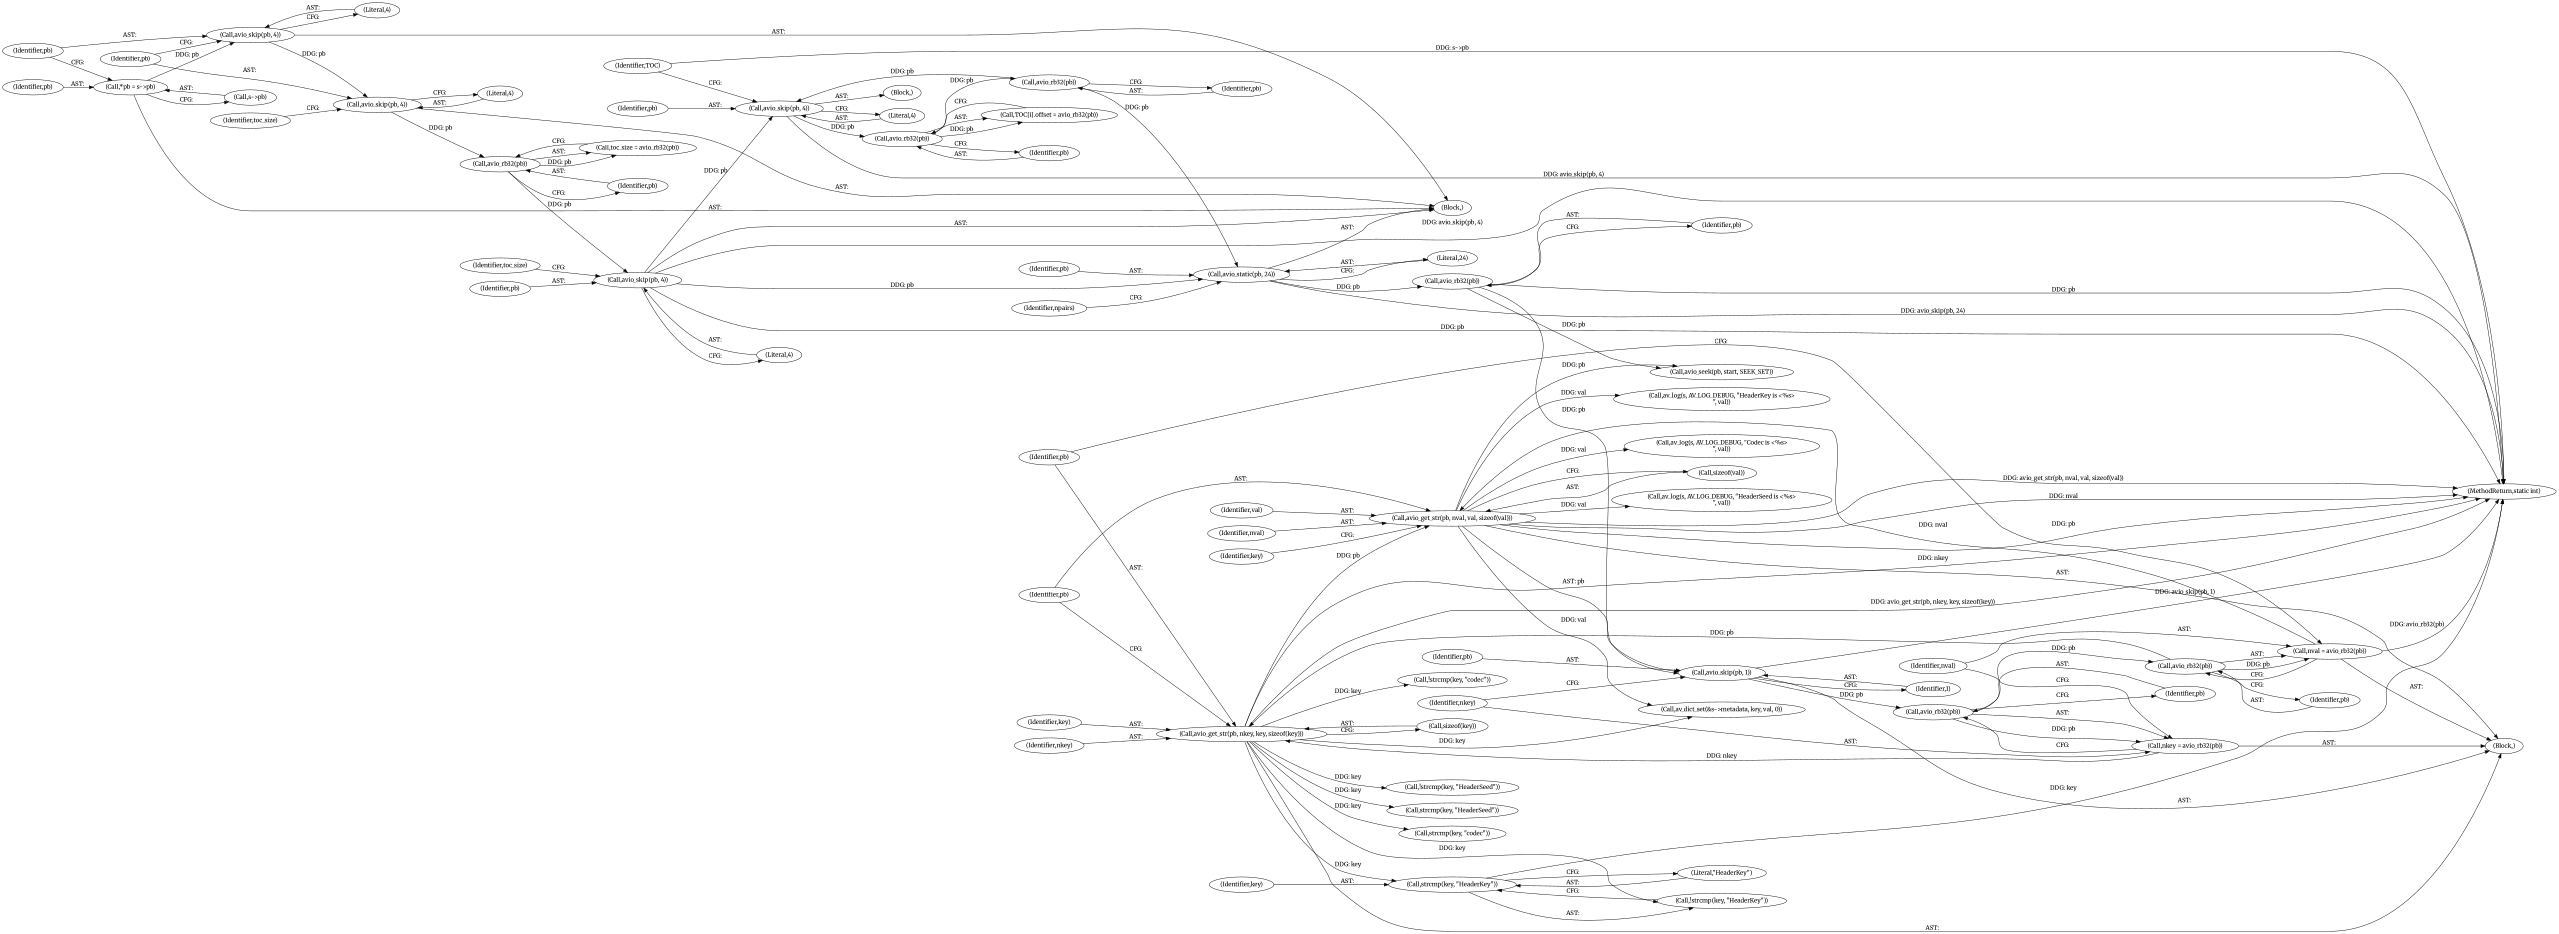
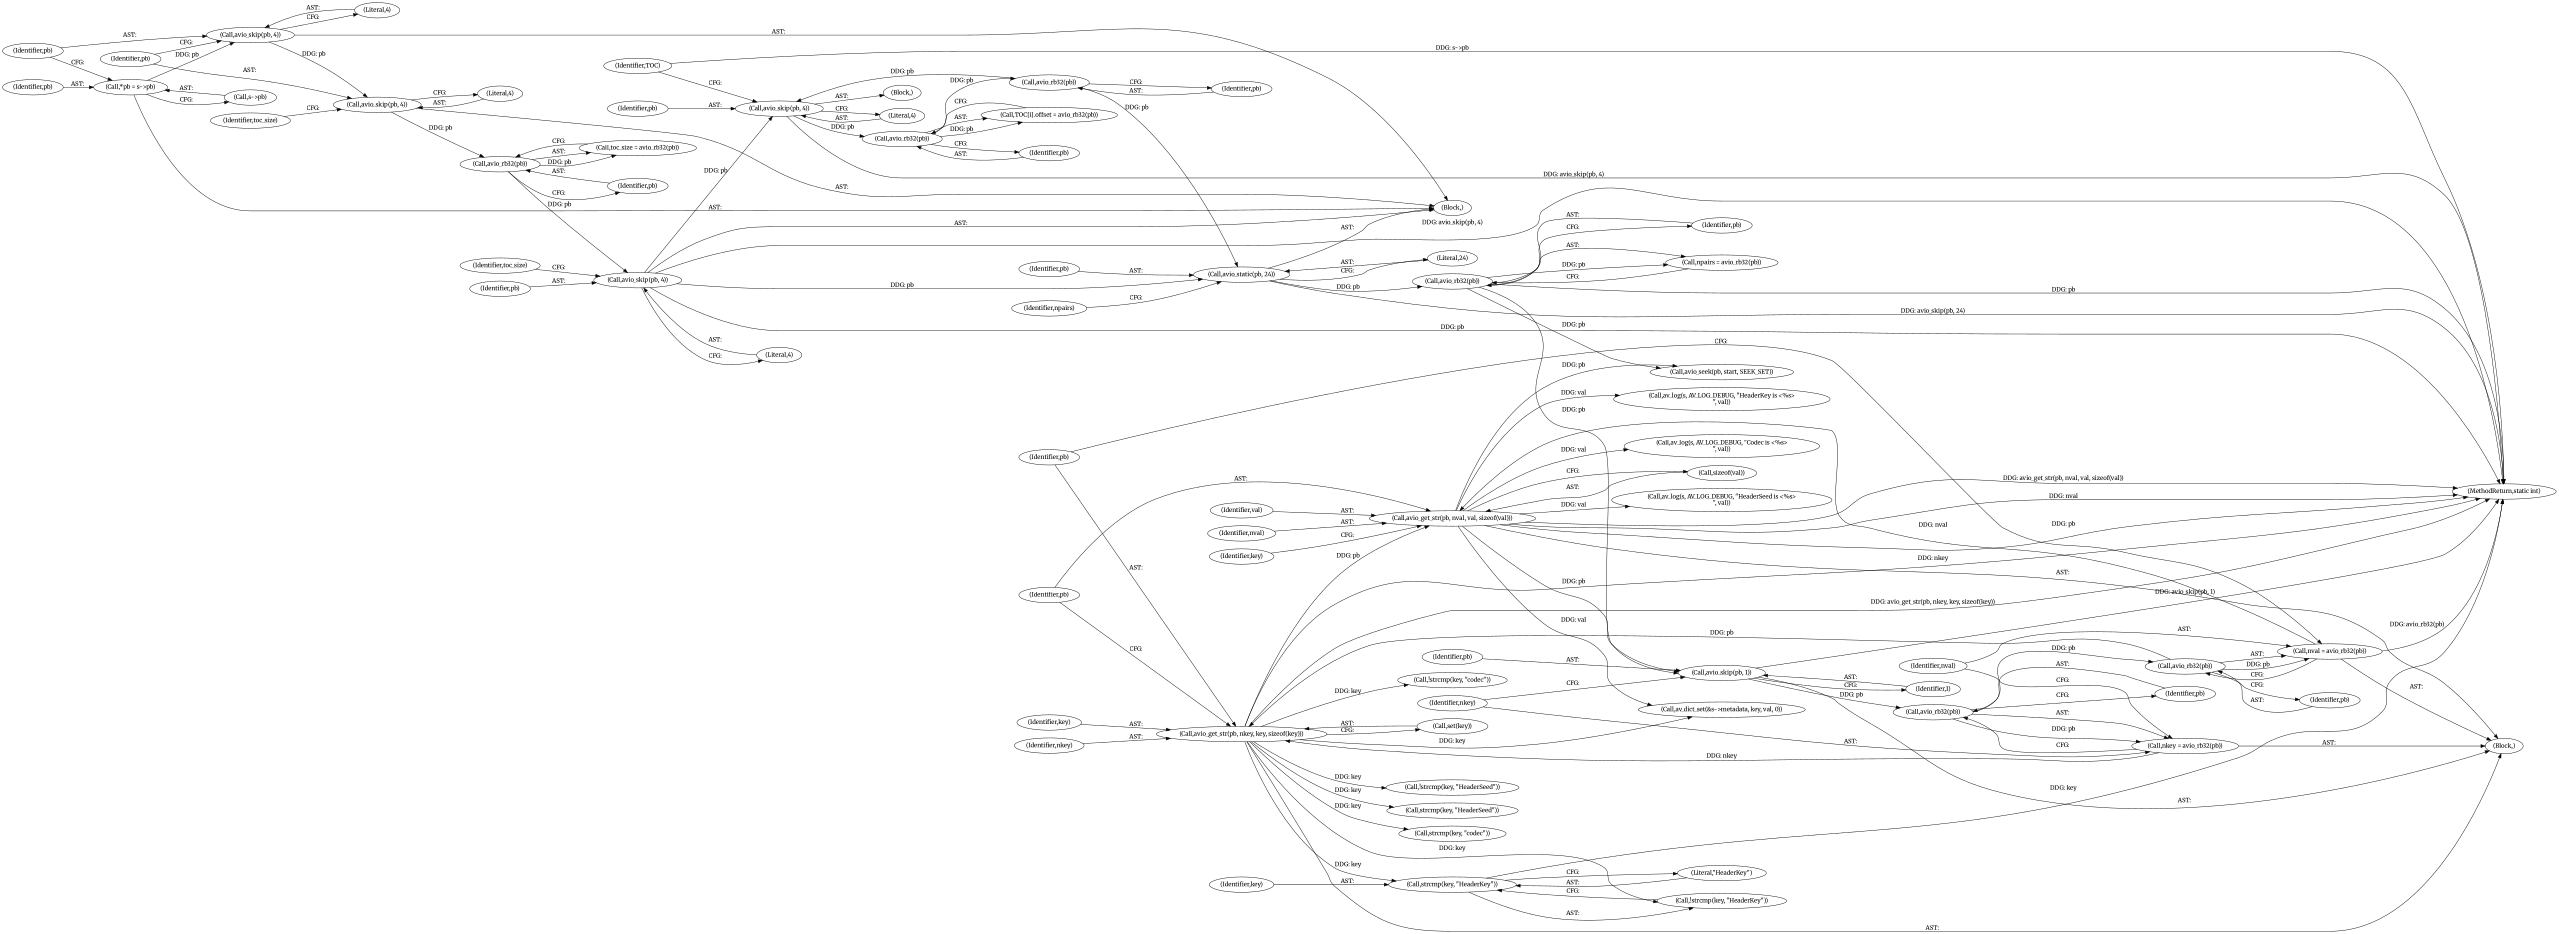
node "(Call,npairs = avio_rb32(pb))": added
edge "(Call,avio_get_str(pb, nval, val, sizeof(val)))" -> "(Call,avio_skip(pb, 1))": label "AST: pb" -> "DDG: pb"
node "(Call,sizeof(key))": label "(Call,sizeof(key))" -> "(Call,set(key))"
